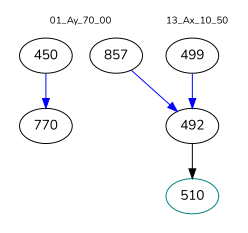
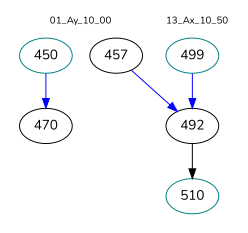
cluster "01_Ay_70_00": label "01_Ay_70_00" -> "01_Ay_10_00"
node "450": color black -> teal
node "857": label "857" -> "457"
node "499": color black -> teal
node "770": label "770" -> "470"
